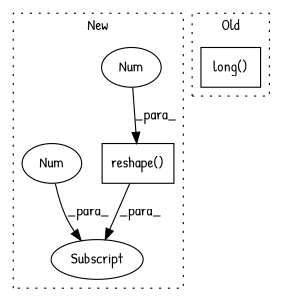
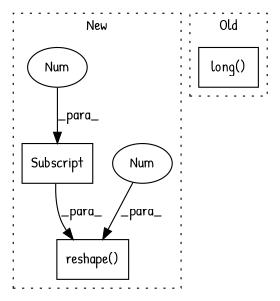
edge "reshape()" -> "Subscript": reversed
node "Subscript": shape ellipse -> box
